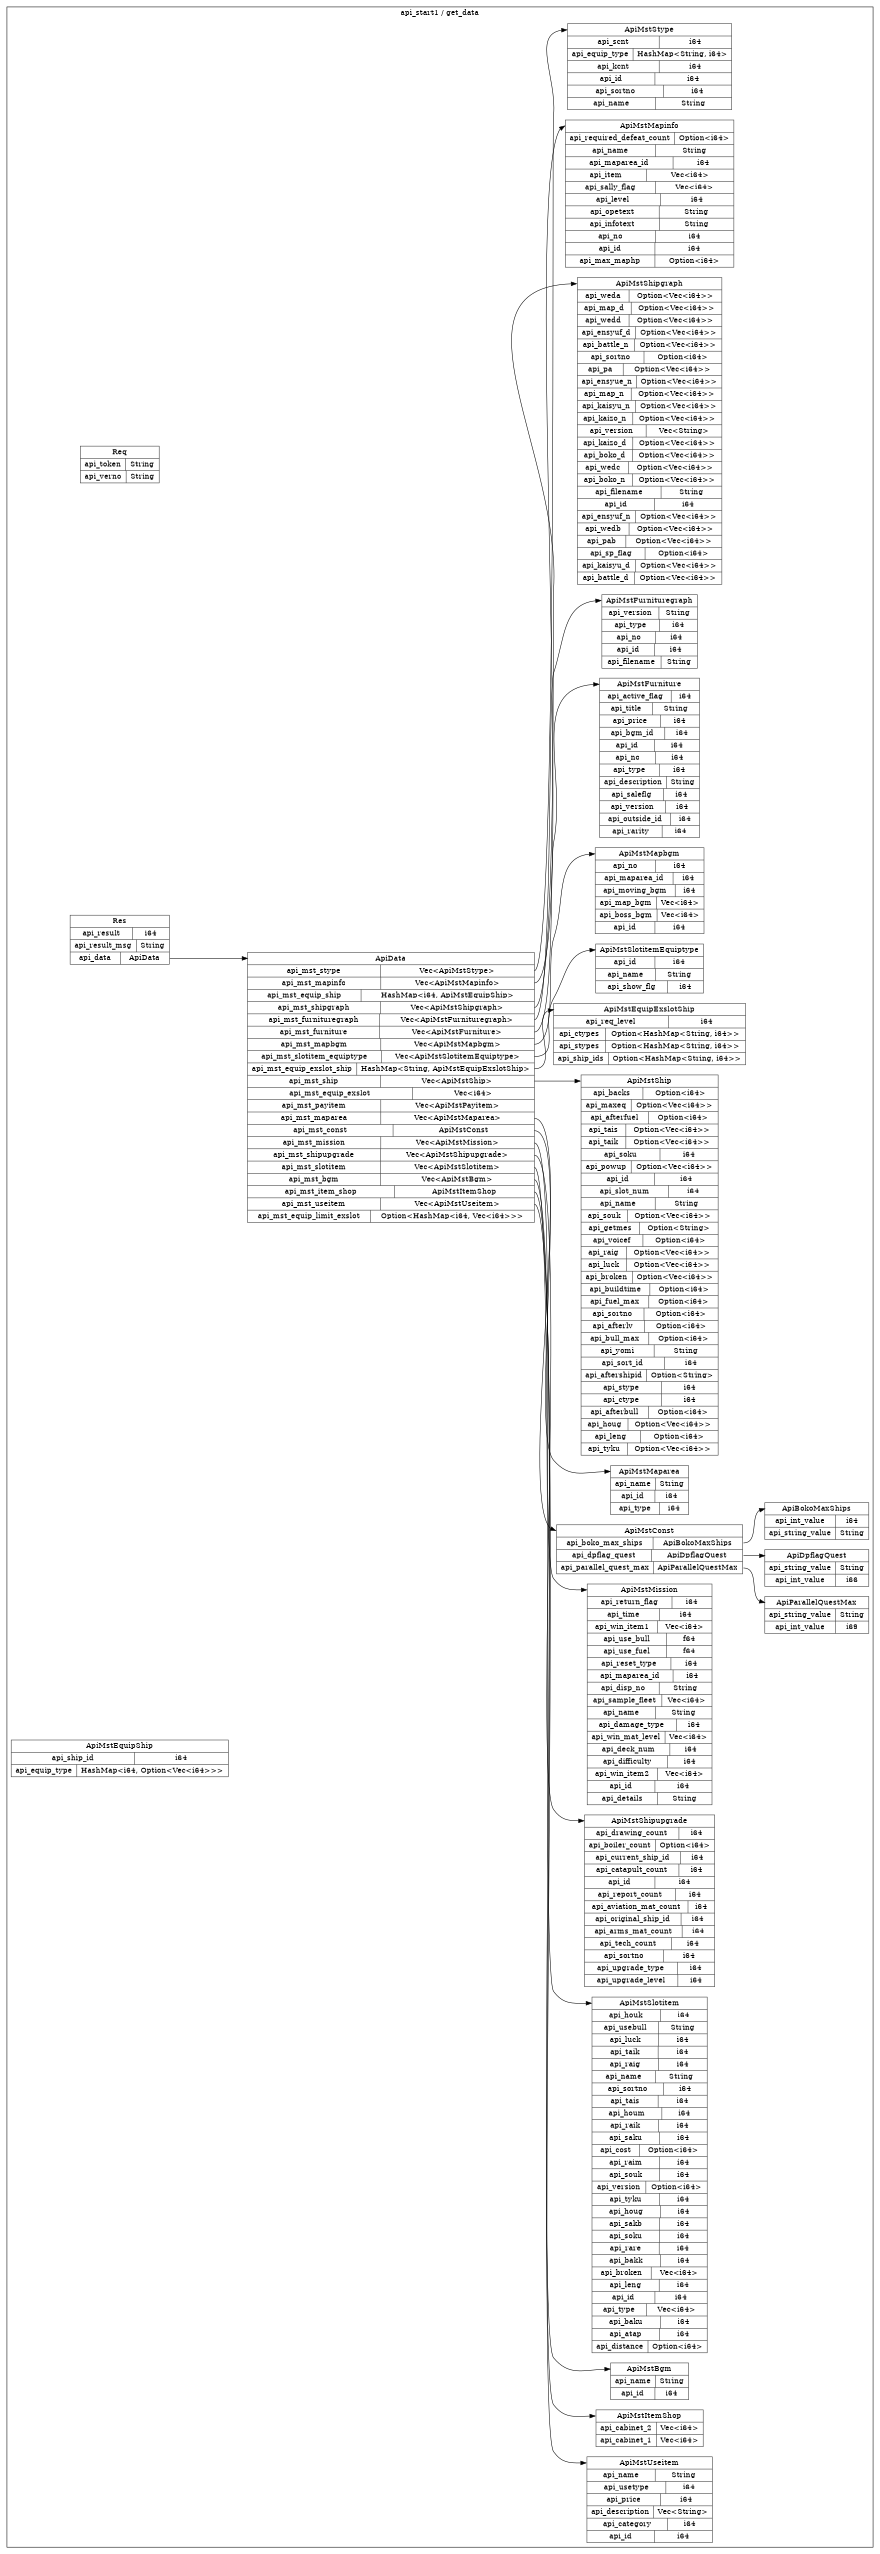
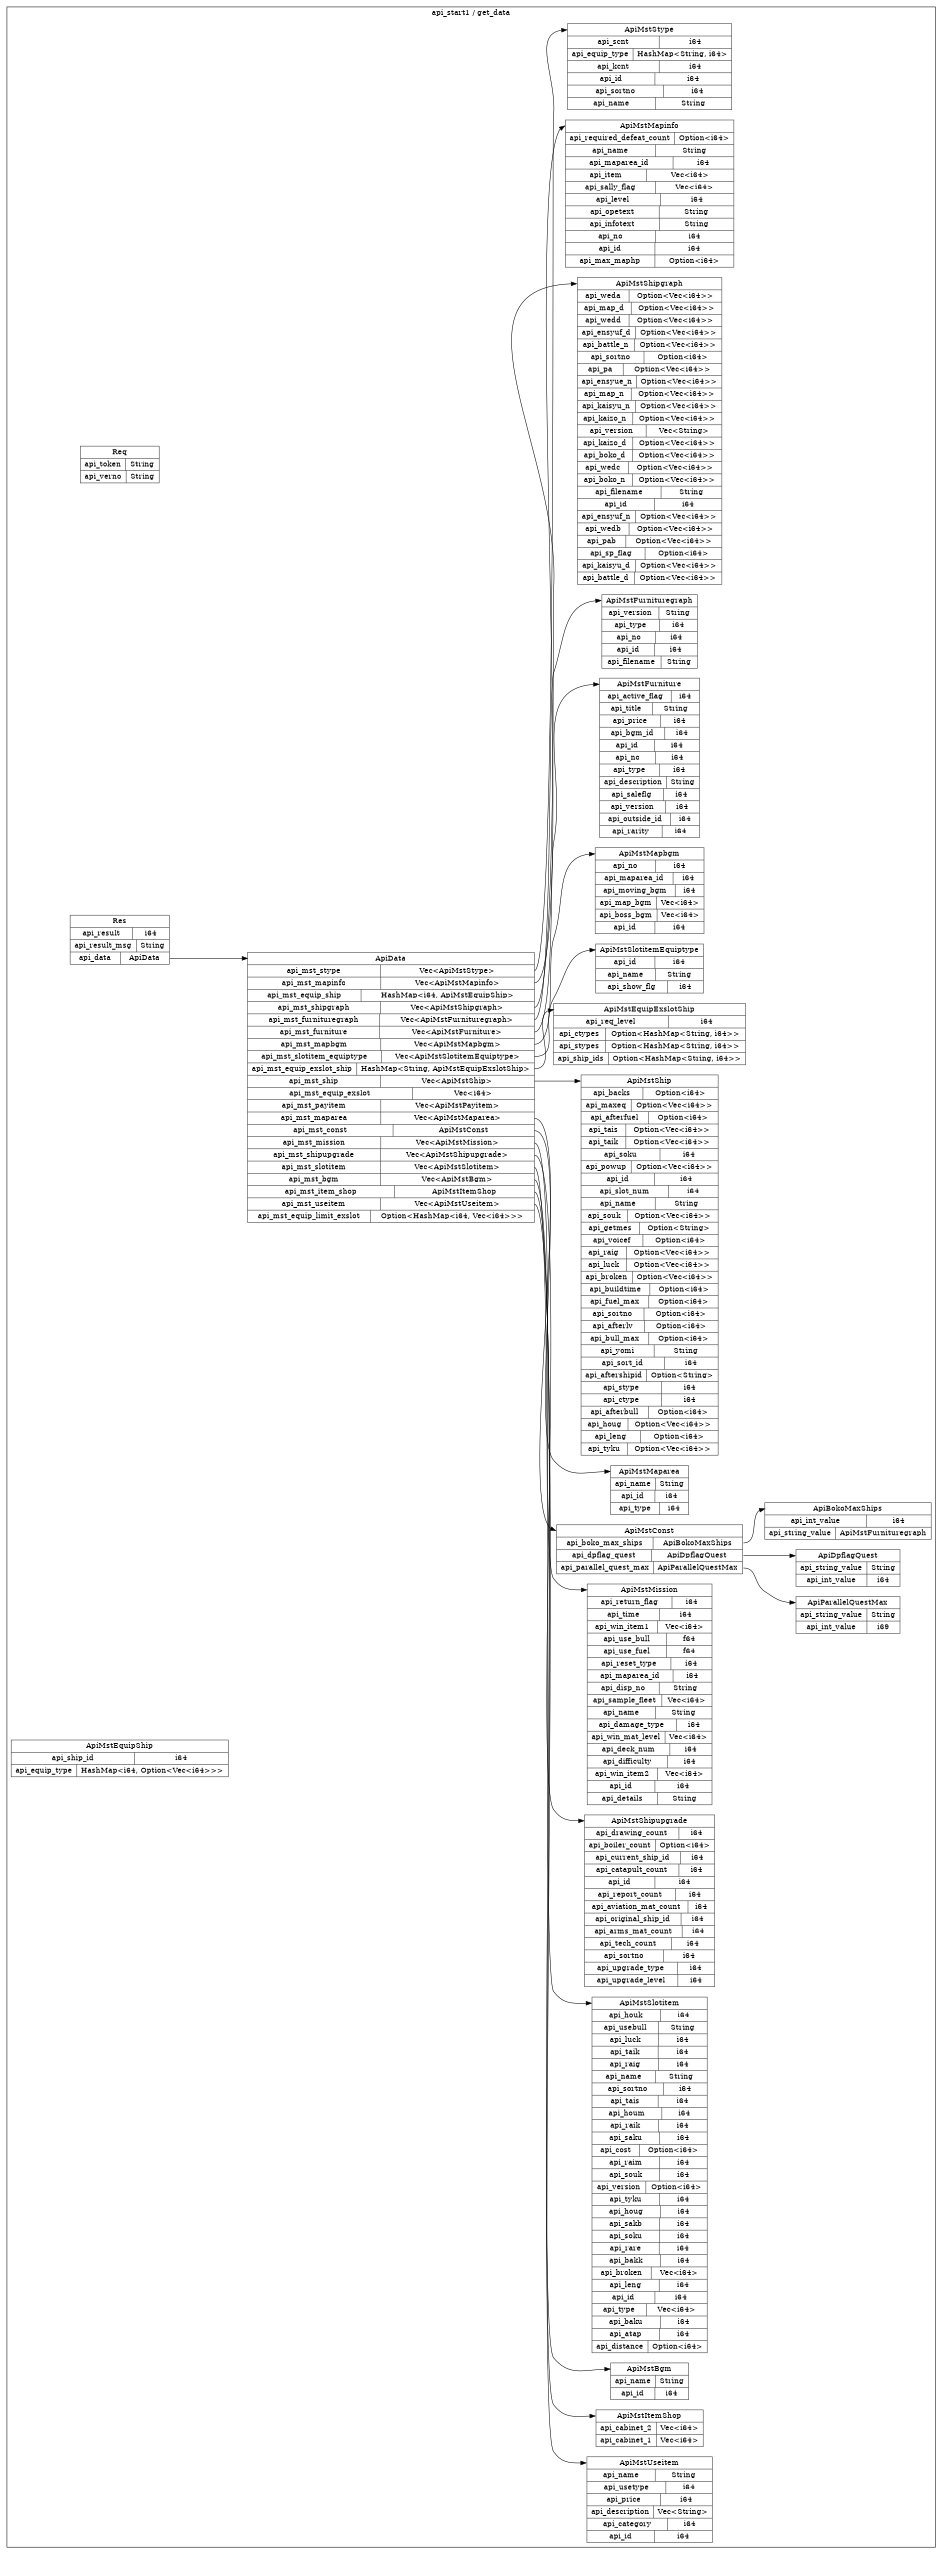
node "ApiBokoMaxShips": text "String" -> "ApiMstFurnituregraph"
node "ApiDpflagQuest": text "i66" -> "i64"
